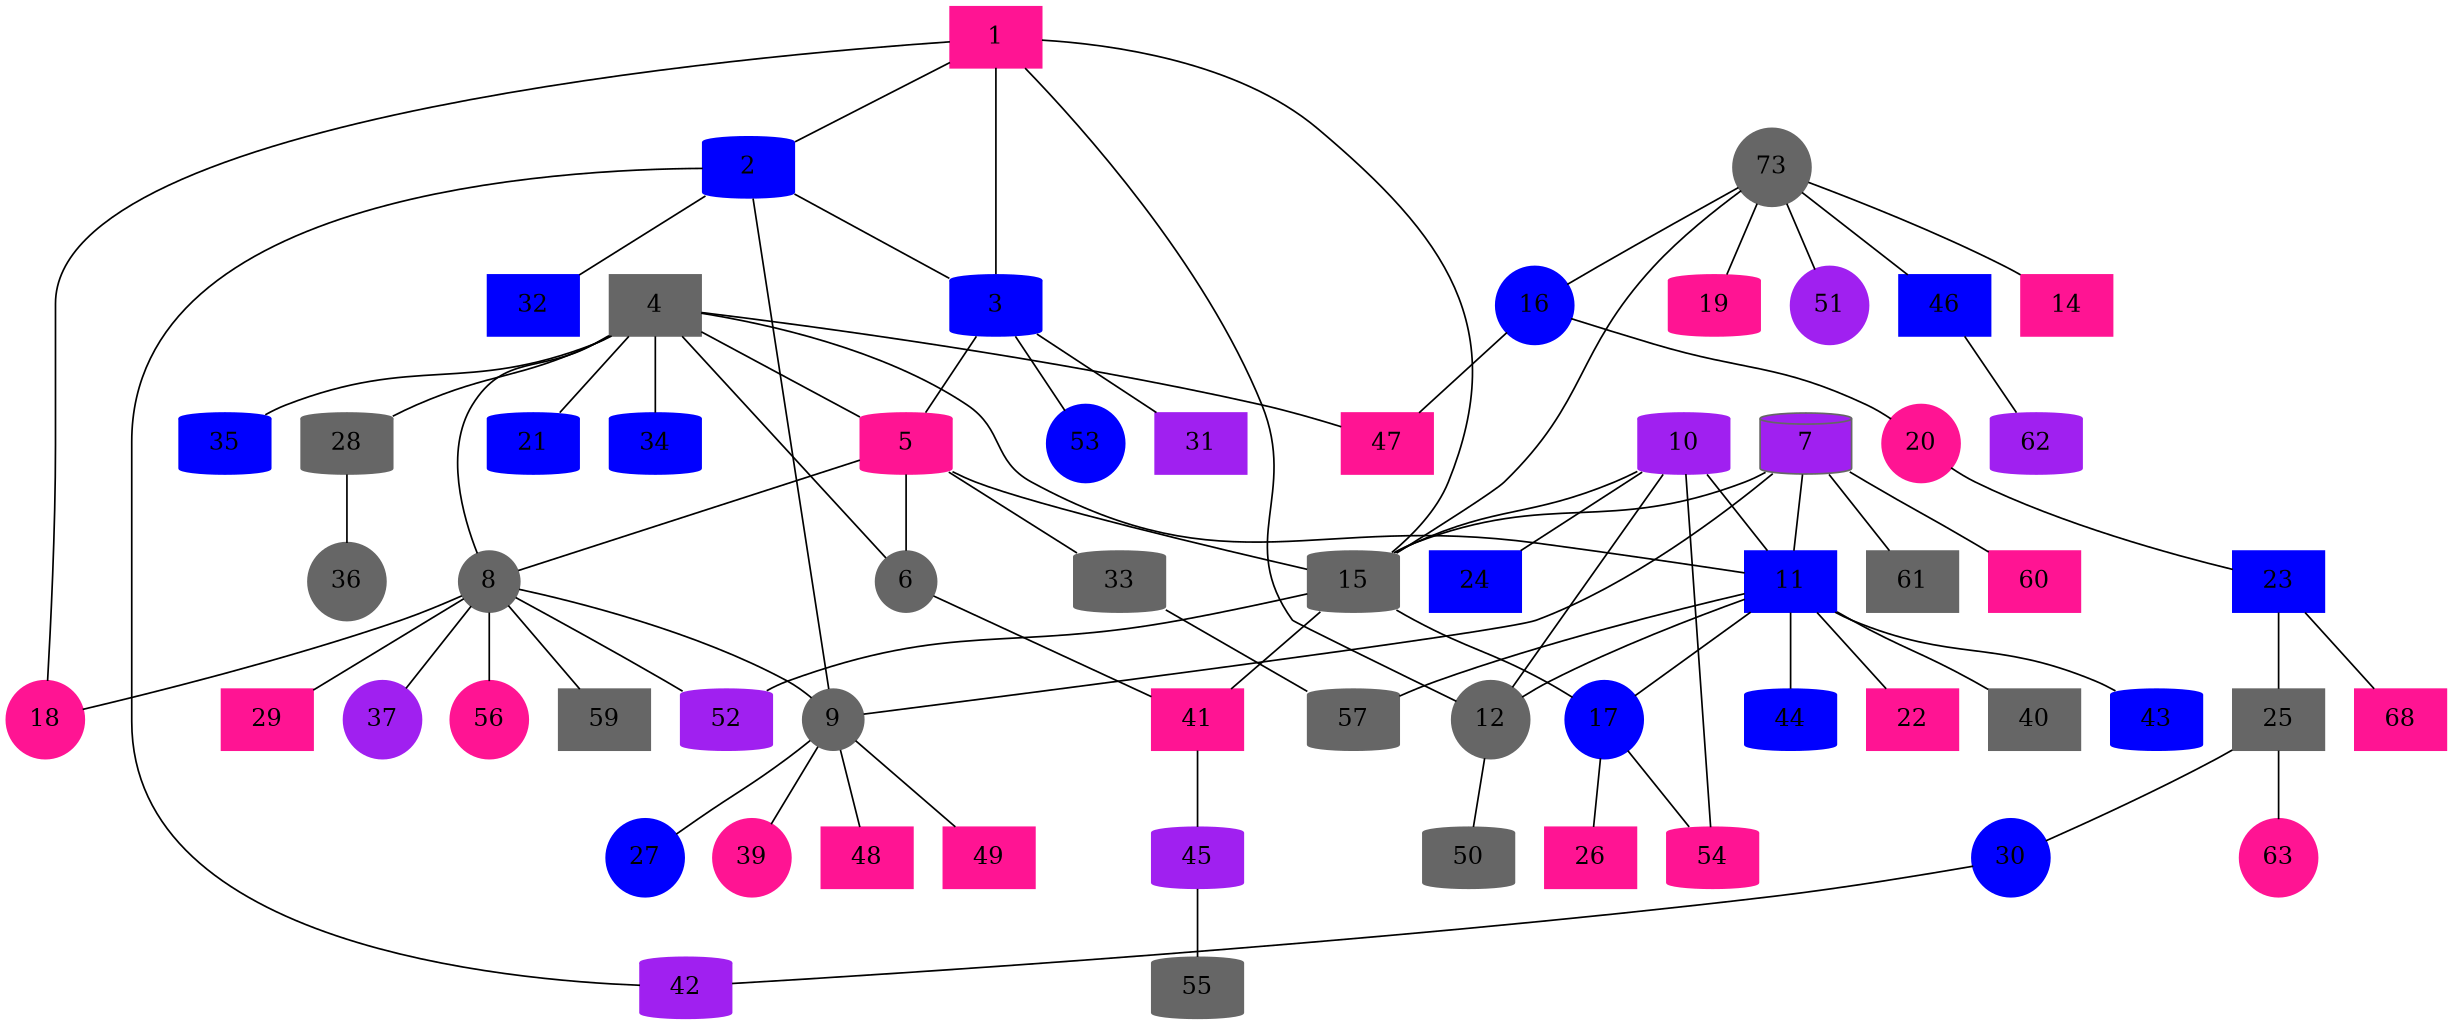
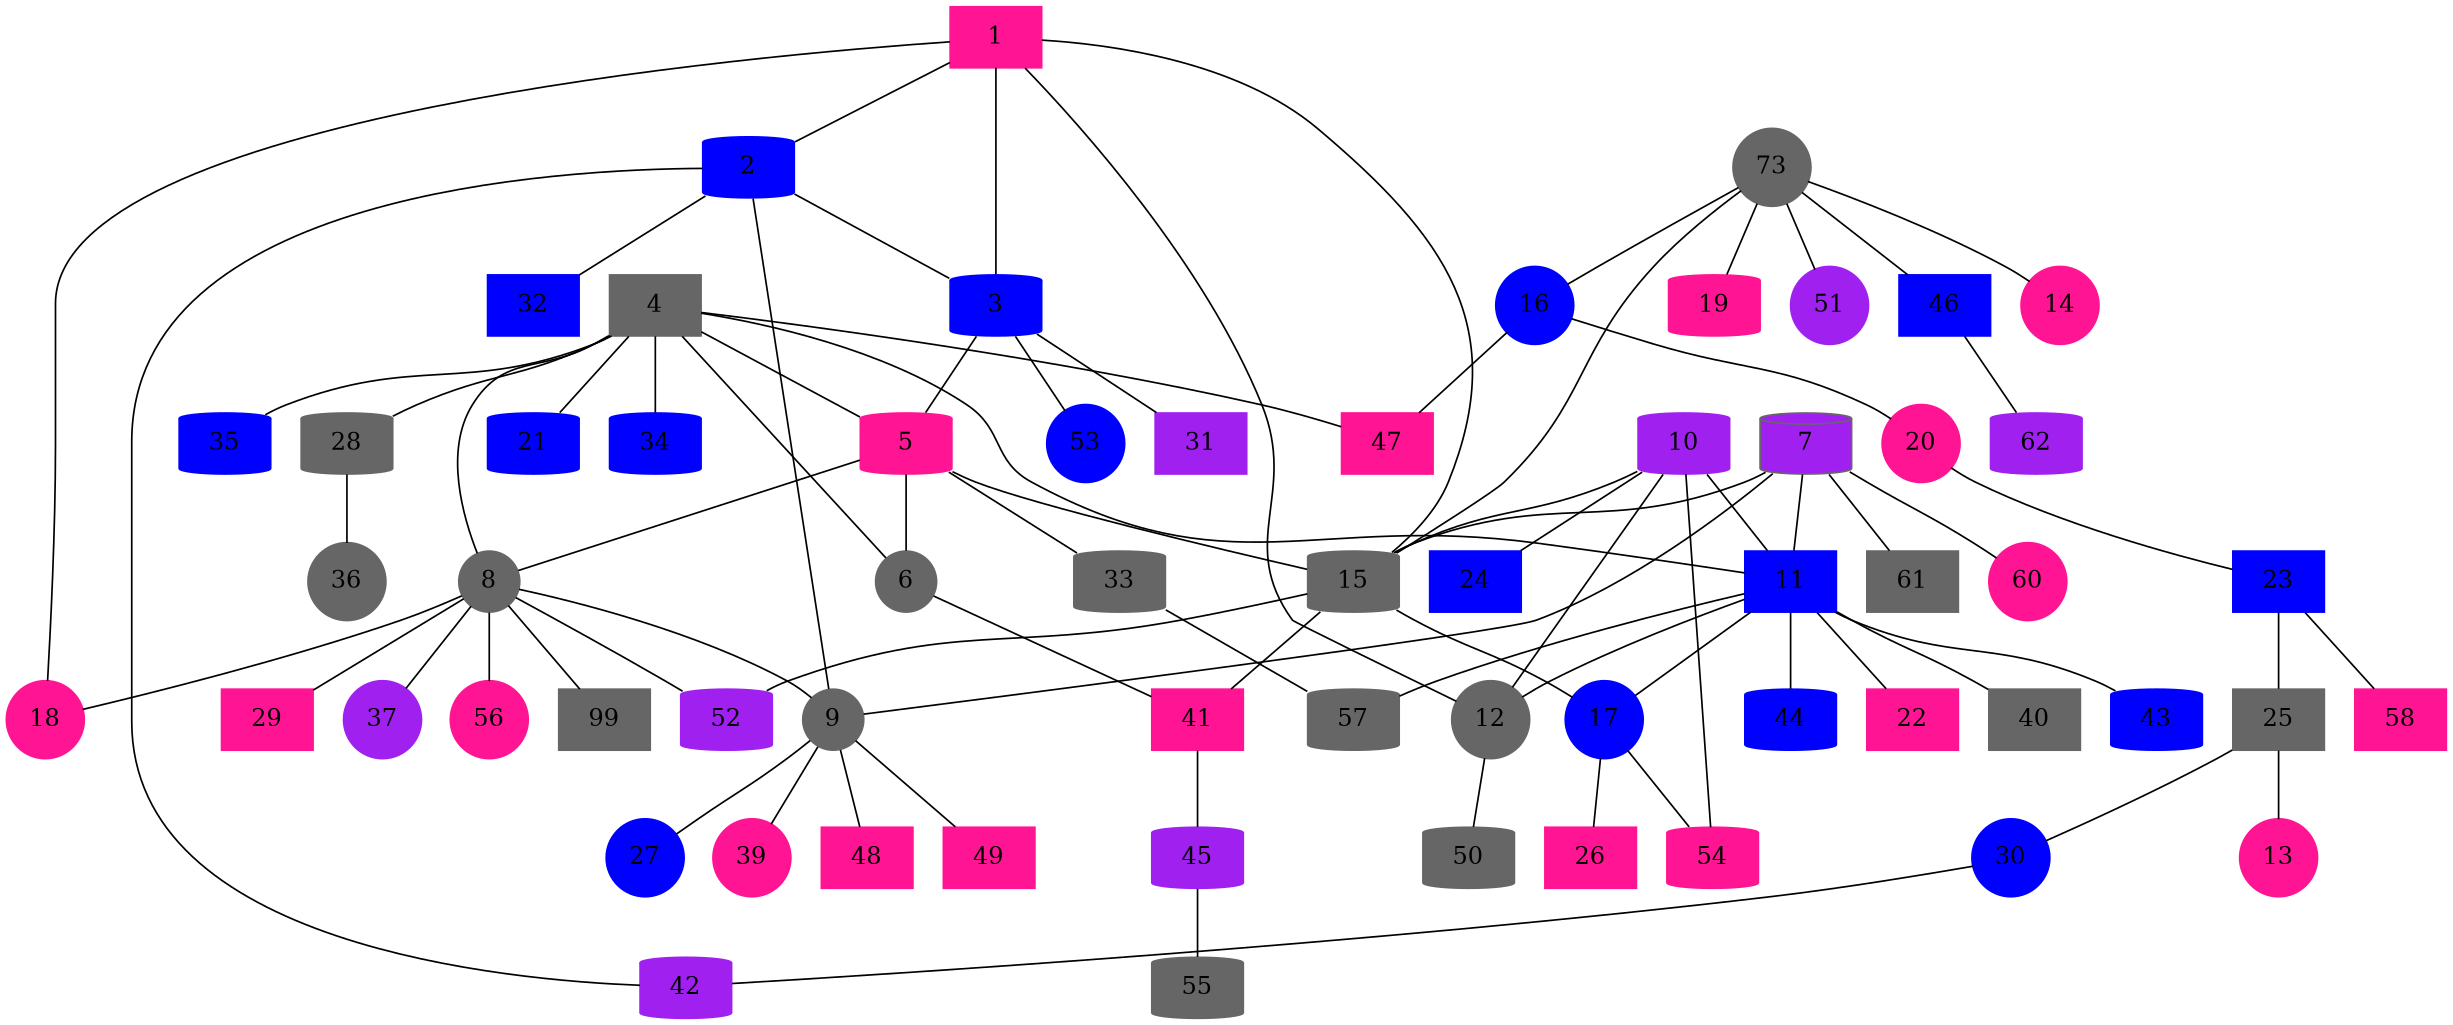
node "14": shape box -> circle
node "60": shape box -> circle
node "59": label "59" -> "99"
node "68": label "68" -> "58"
node "63": label "63" -> "13"
